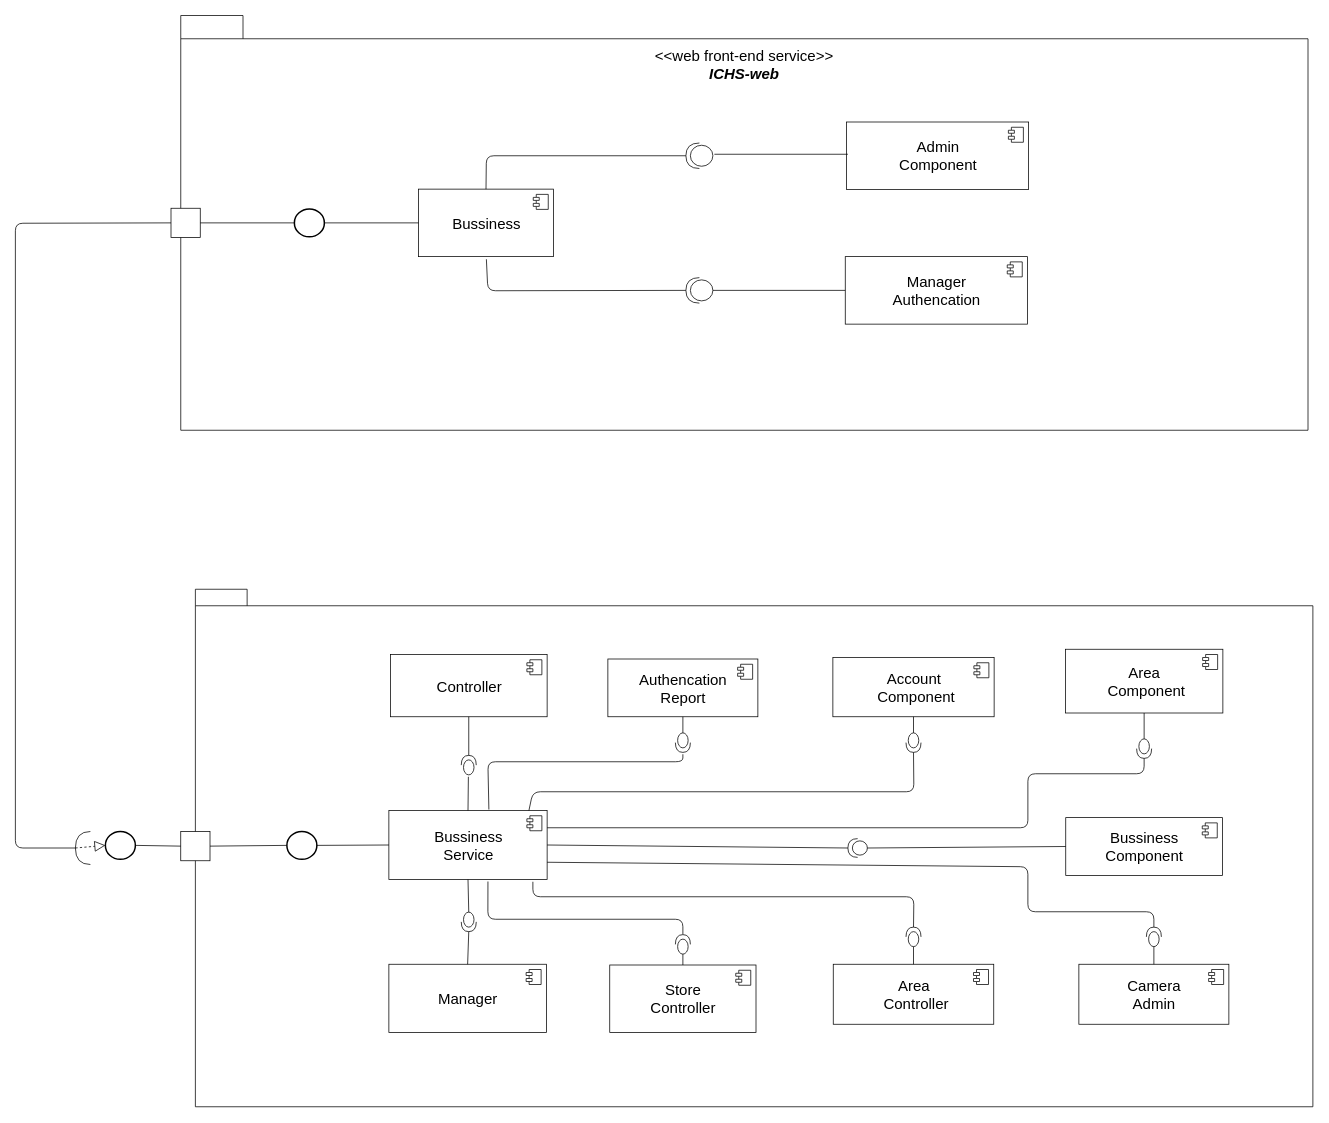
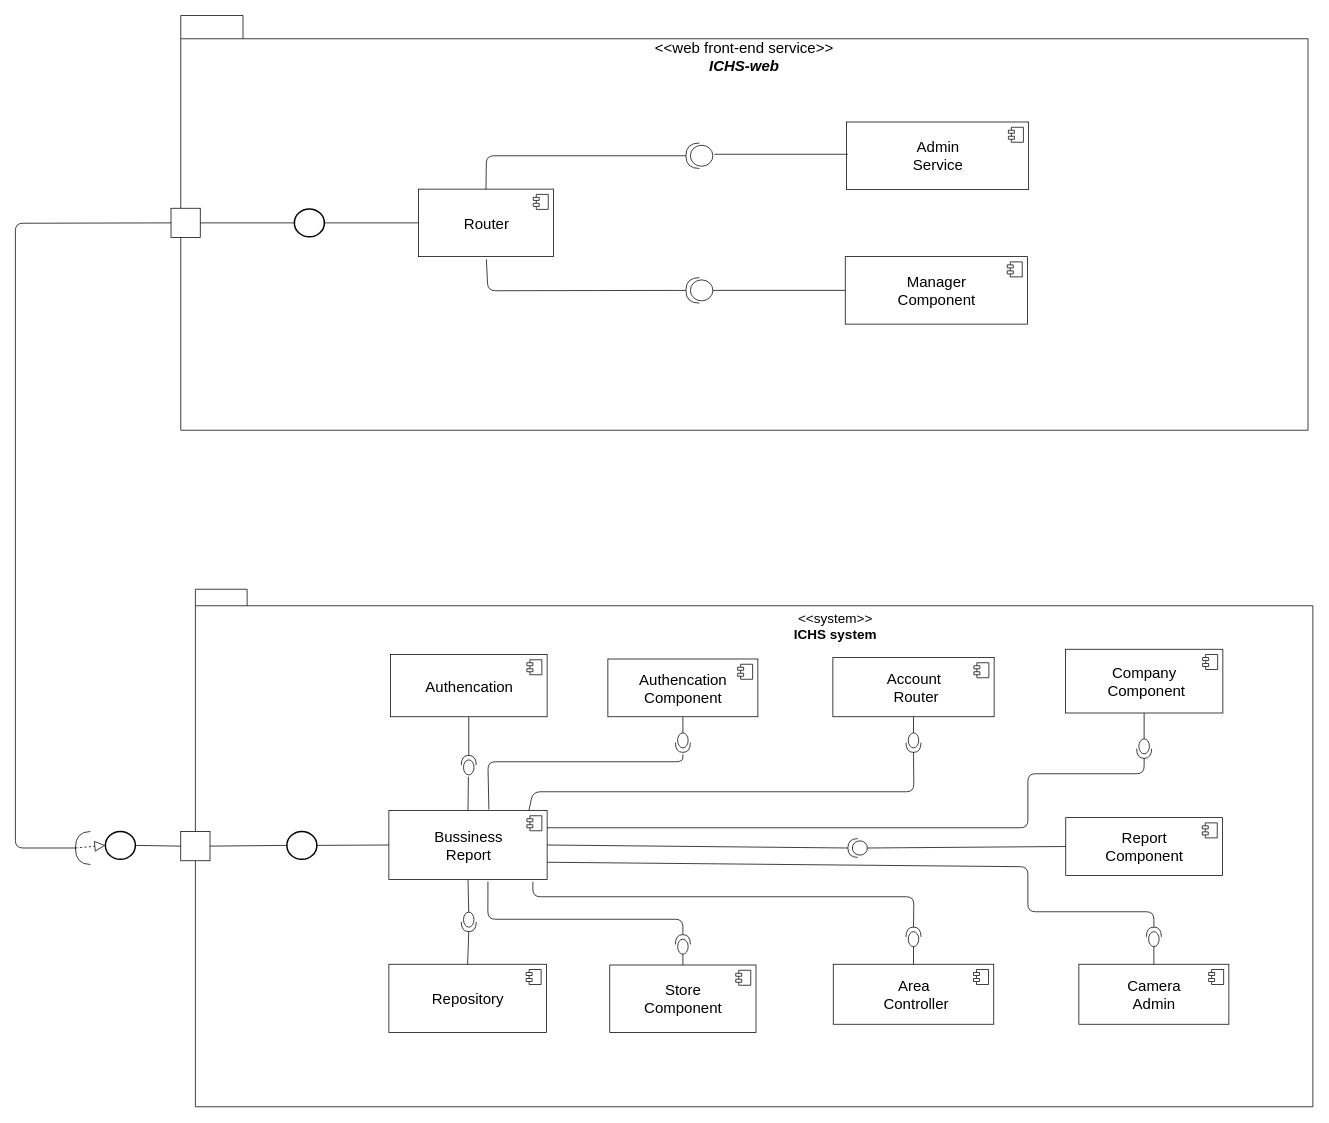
node "<<web front-end service>> ICHS-web": moved (744, 64) -> (744, 57)
node "Admin Component": label "Admin Component" -> "Admin Service"
node "Bussiness": label "Bussiness" -> "Router"
node "Manager Authencation": label "Manager Authencation" -> "Manager Component"
node "<<system>> ICHS system": added
node "Area Component": label "Area Component" -> "Company Component"
node "Controller": label "Controller" -> "Authencation"
node "Account Component": label "Account Component" -> "Account Router"
node "Authencation Report": label "Authencation Report" -> "Authencation Component"
node "Bussiness Service": label "Bussiness Service" -> "Bussiness Report"
node "Bussiness Component": label "Bussiness Component" -> "Report Component"
node "Manager": label "Manager" -> "Repository"
node "Store Controller": label "Store Controller" -> "Store Component"
